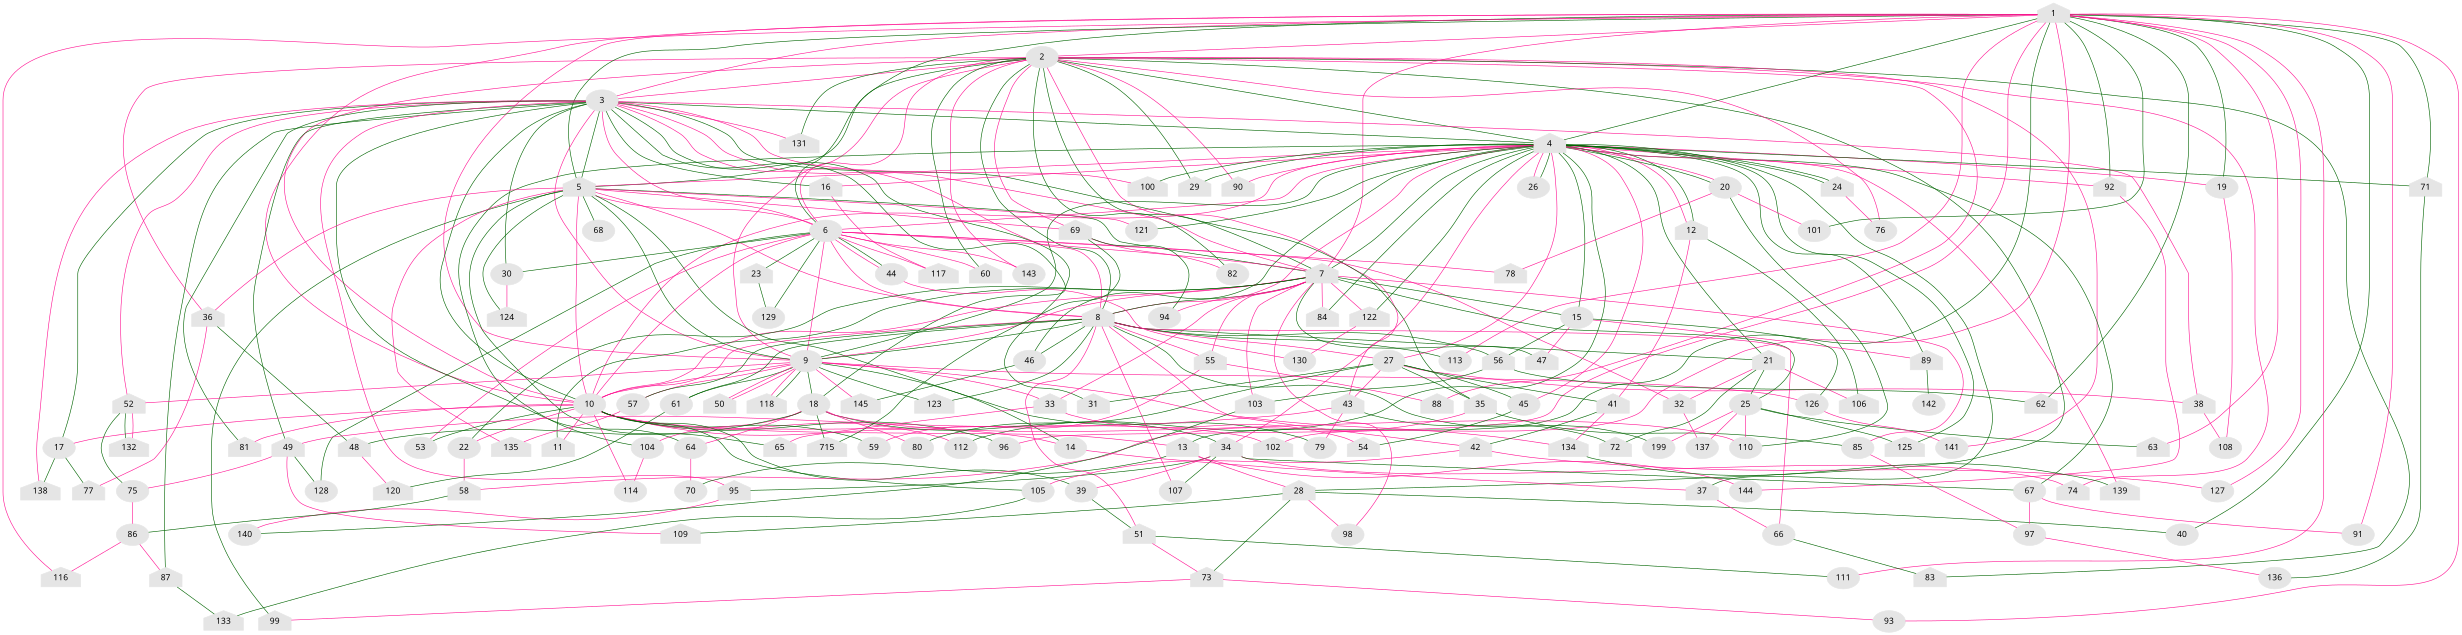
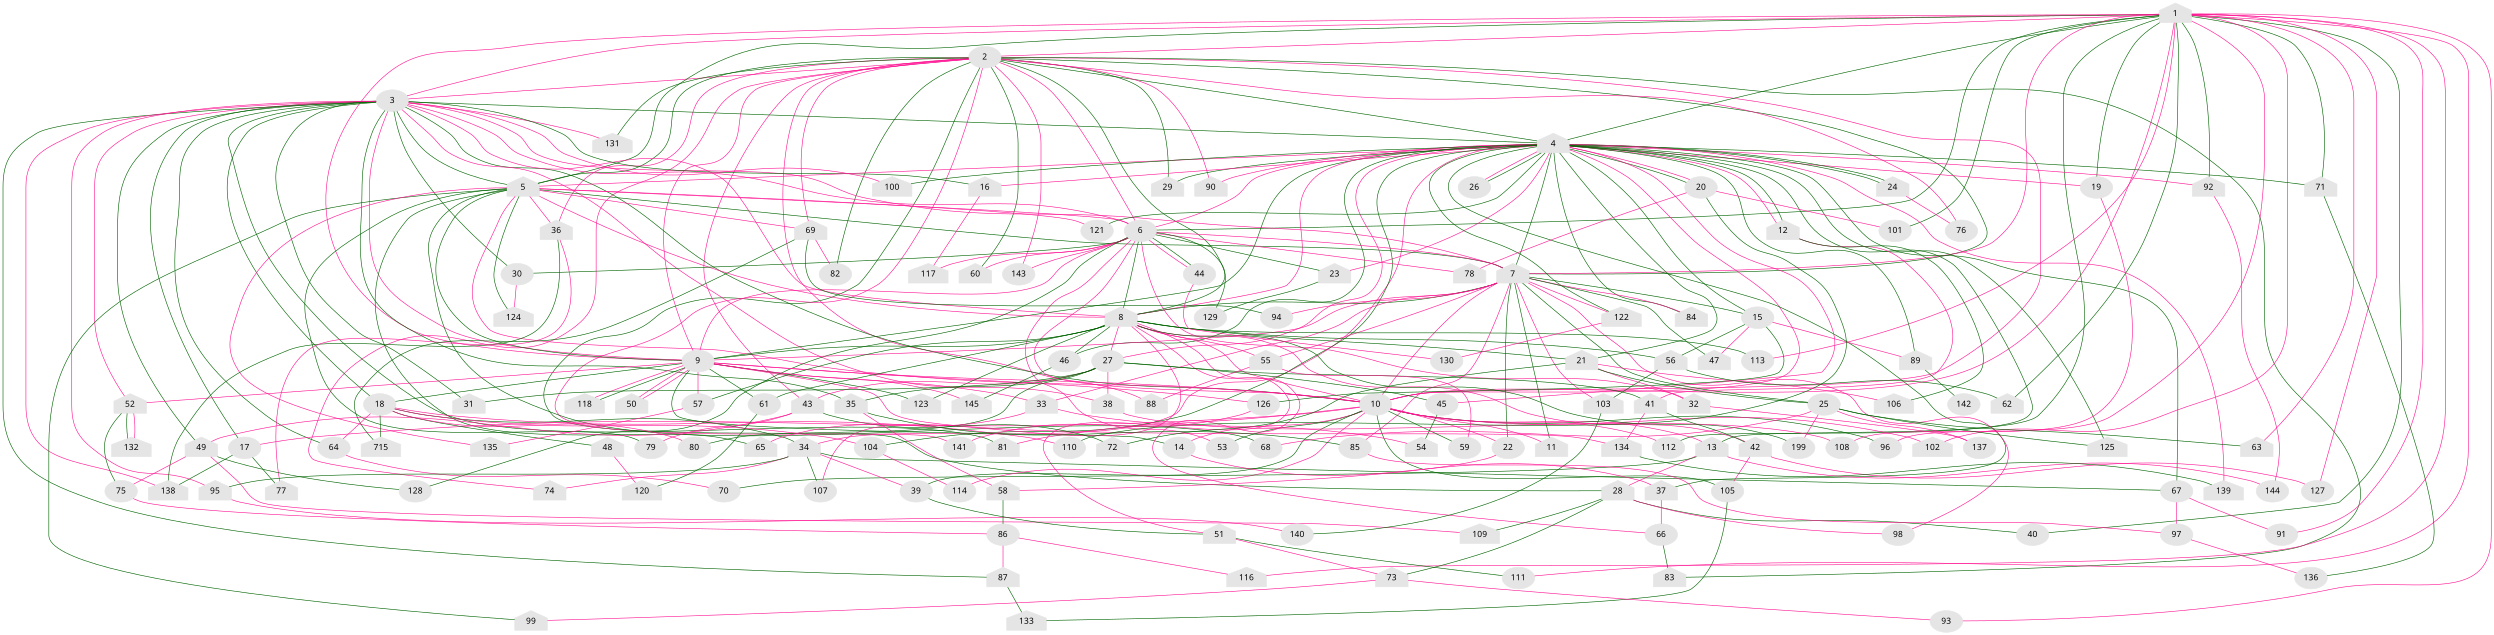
edge "4" -- "23": added
edge "6" -- "8": color deeppink -> darkgreen
edge "36" -- "48": now "36" -- "138"
edge "25" -- "110": now "25" -- "68"
